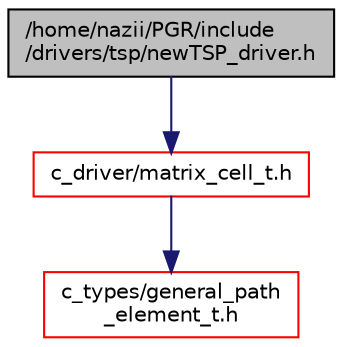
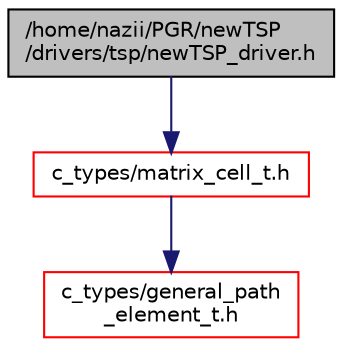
node "/home/nazii/PGR/include /drivers/tsp/newTSP_driver.h": label "/home/nazii/PGR/include /drivers/tsp/newTSP_driver.h" -> "/home/nazii/PGR/newTSP /drivers/tsp/newTSP_driver.h"
node "c_driver/matrix_cell_t.h": label "c_driver/matrix_cell_t.h" -> "c_types/matrix_cell_t.h"
